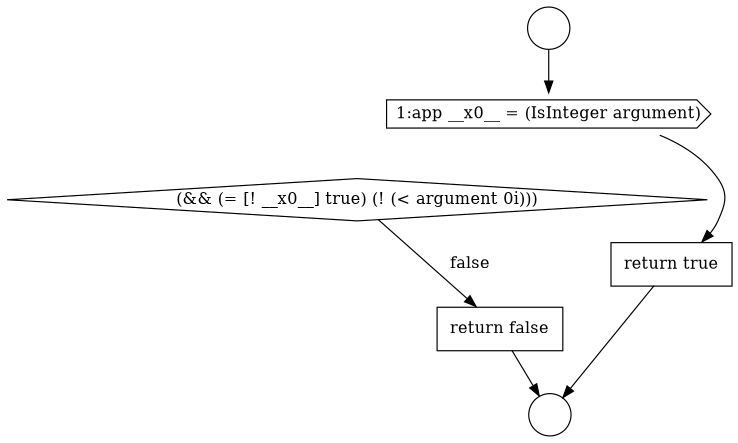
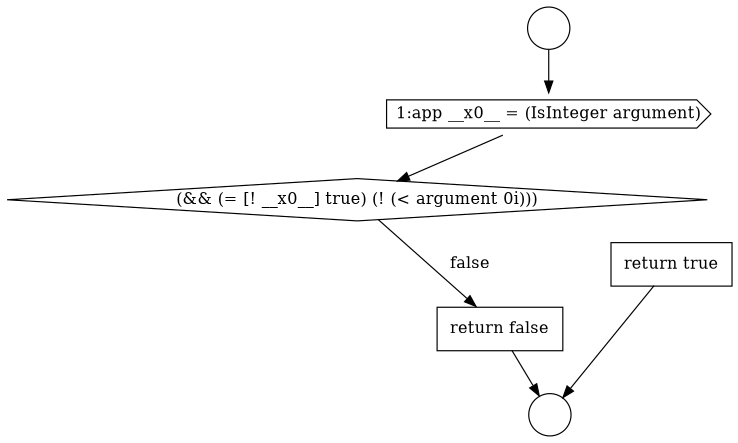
edge "1:app __x0__ = (IsInteger argument)" -> "return true": now "1:app __x0__ = (IsInteger argument)" -> "(&& (= [! __x0__] true) (! (< argument 0i)))"
